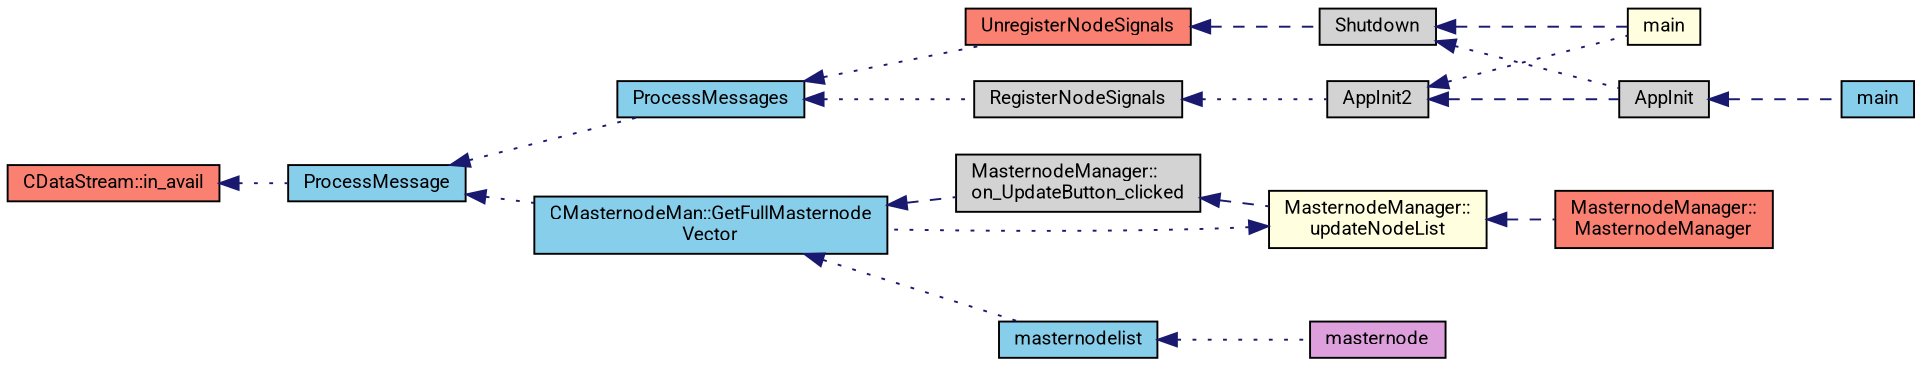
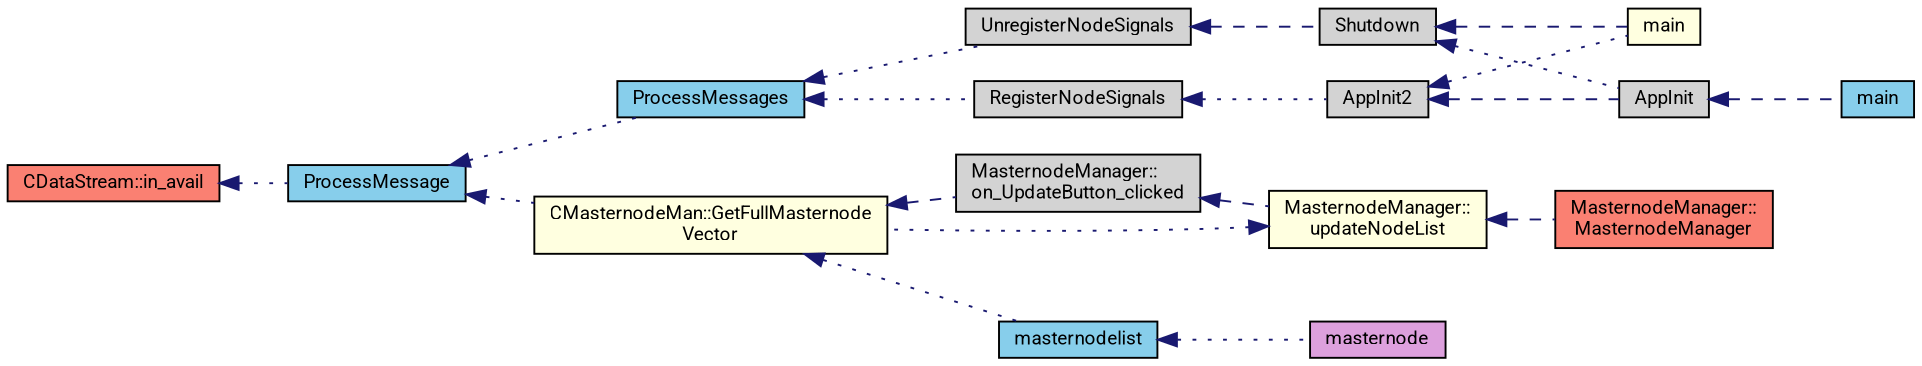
node "UnregisterNodeSignals": fillcolor salmon -> lightgrey
node "CMasternodeMan::GetFullMasternode Vector": fillcolor skyblue -> lightyellow
